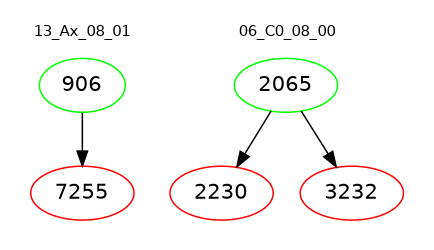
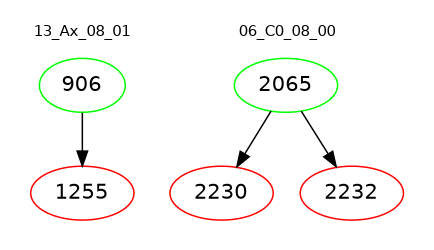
node "7255": label "7255" -> "1255"
node "3232": label "3232" -> "2232"
